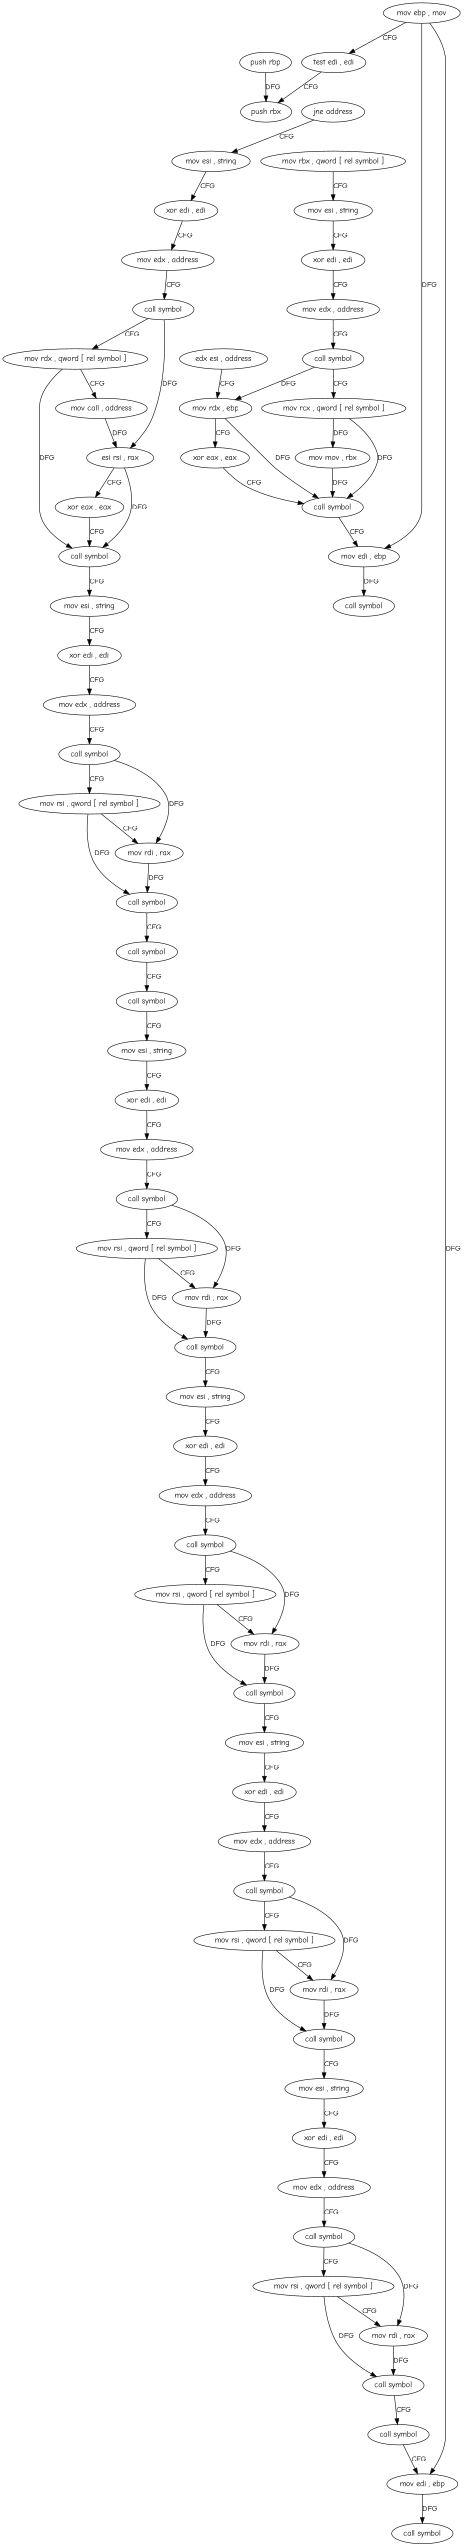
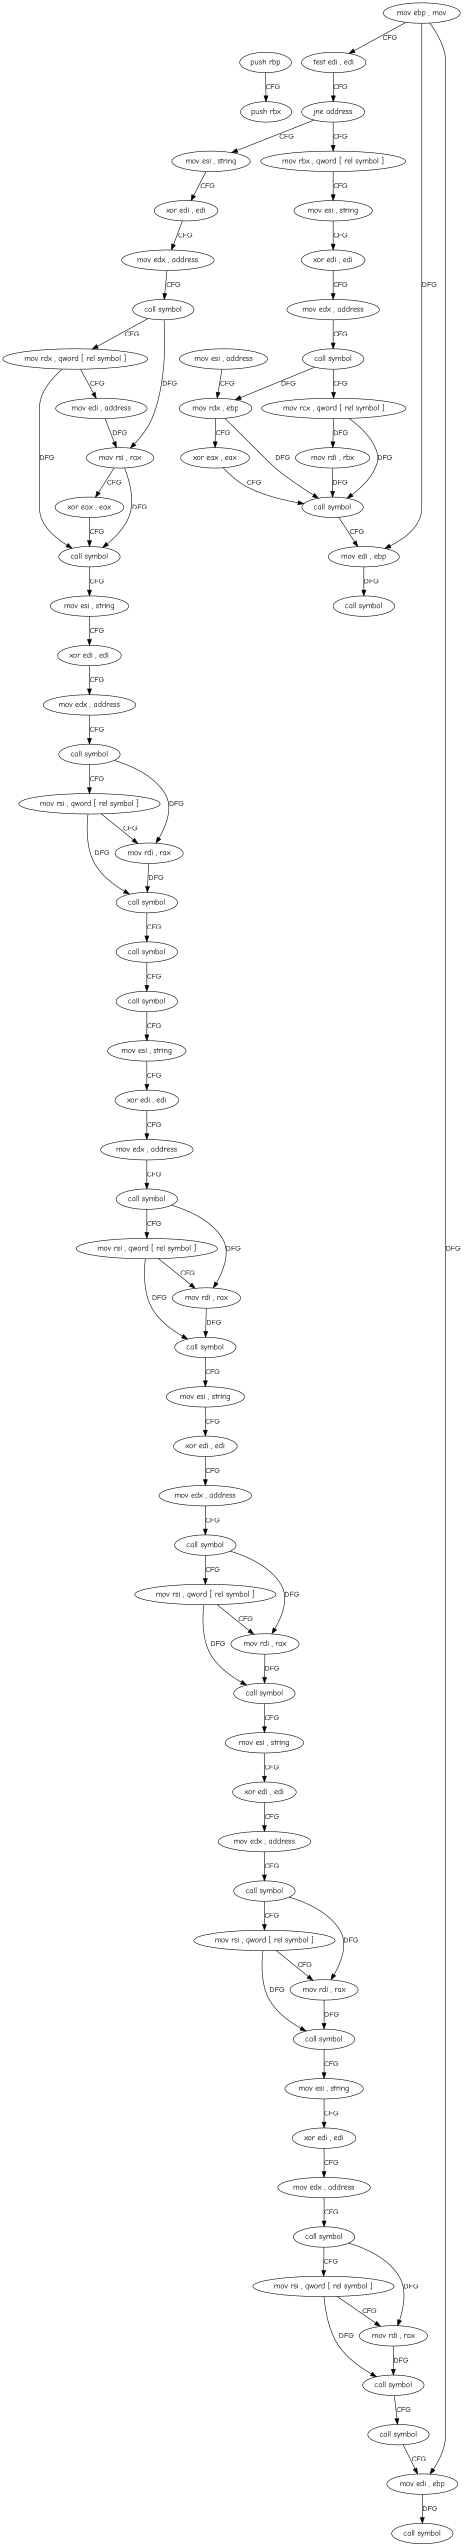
edge "test edi , edi" -> "push rbx": now "test edi , edi" -> "jne address"
edge "push rbp" -> "push rbx": label "DFG" -> "CFG"
edge "jne address" -> "mov rbx , qword [ rel symbol ]": added, label "CFG"
node "edx esi , address": label "edx esi , address" -> "mov esi , address"
node "mov call , address": label "mov call , address" -> "mov edi , address"
node "esi rsi , rax": label "esi rsi , rax" -> "mov rsi , rax"
node "mov mov , rbx": label "mov mov , rbx" -> "mov rdi , rbx"
